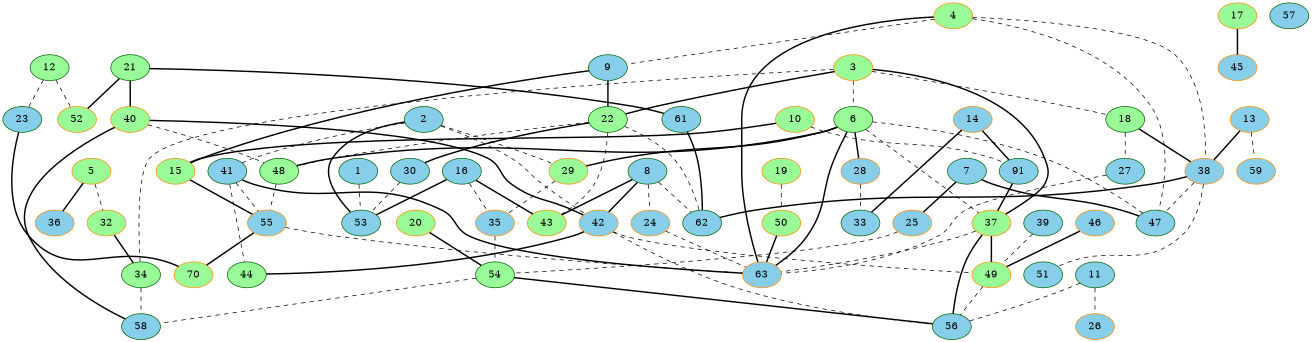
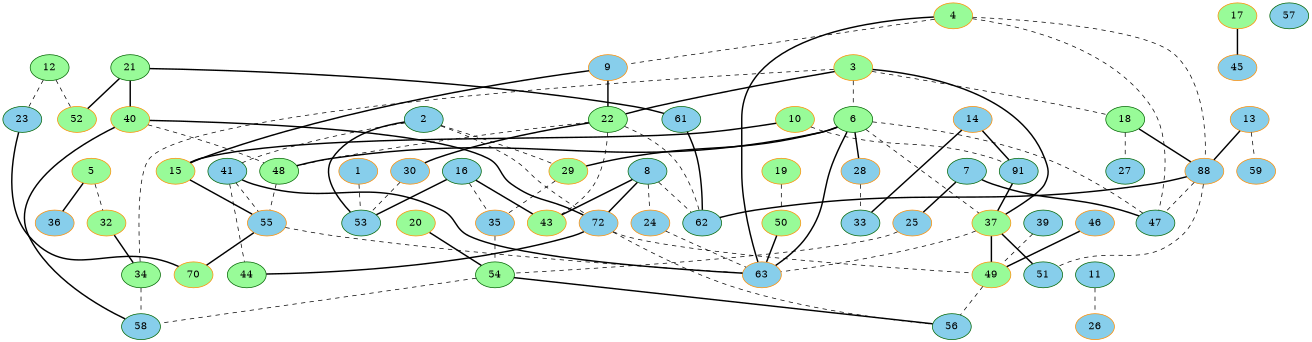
node "9": color darkgreen -> darkorange
node "1": color darkgreen -> darkorange
node "30": color darkgreen -> darkorange
node "38": label "38" -> "88"
node "42": label "42" -> "72"
edge "27" -- "63": removed
edge "37" -- "56": now "37" -- "51"
edge "11" -- "56": removed
